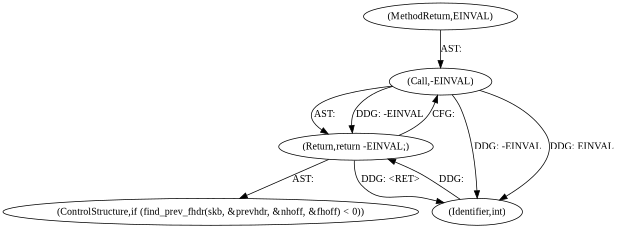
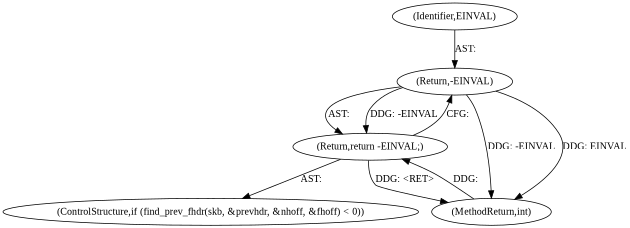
node "(MethodReturn,EINVAL)": label "(MethodReturn,EINVAL)" -> "(Identifier,EINVAL)"
node "(Call,-EINVAL)": label "(Call,-EINVAL)" -> "(Return,-EINVAL)"
node "(Identifier,int)": label "(Identifier,int)" -> "(MethodReturn,int)"
